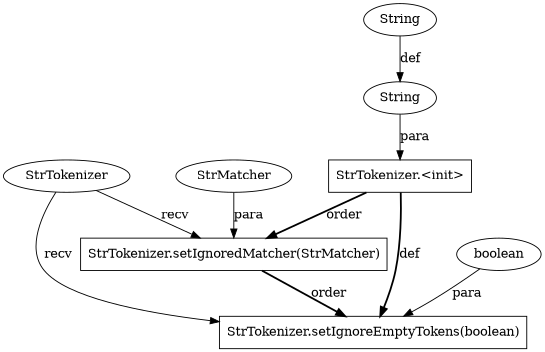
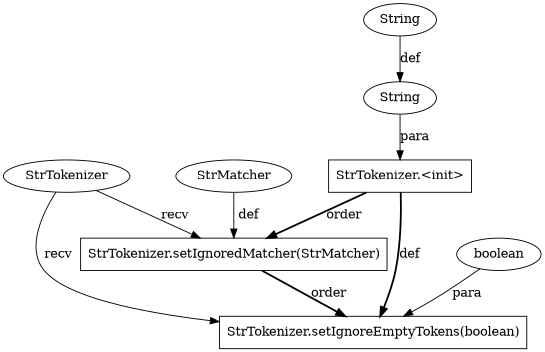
edge "StrMatcher" -> "StrTokenizer.setIgnoredMatcher(StrMatcher)": label "para" -> "def"
